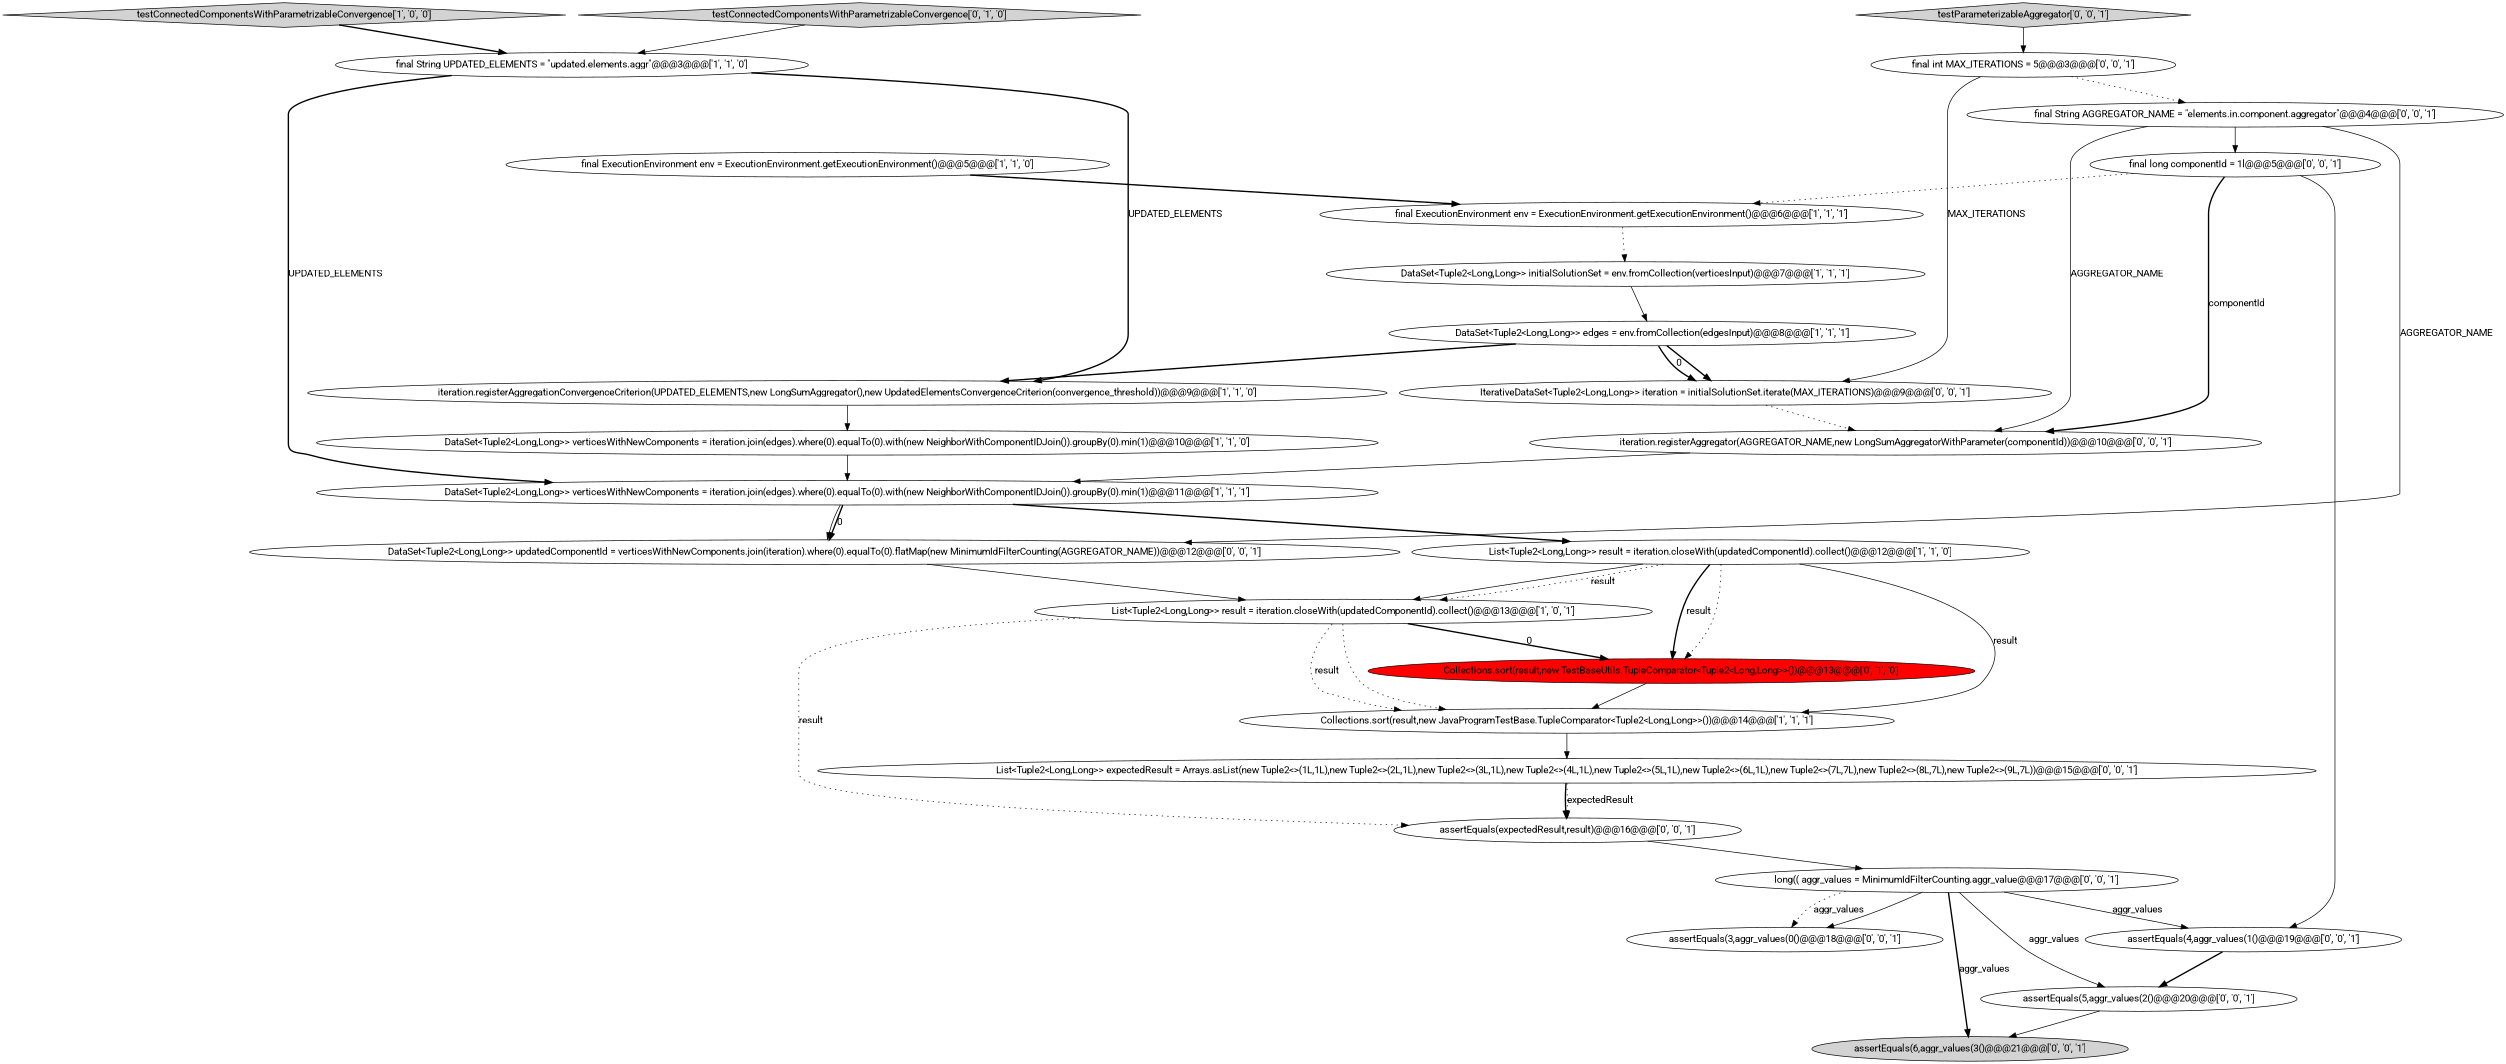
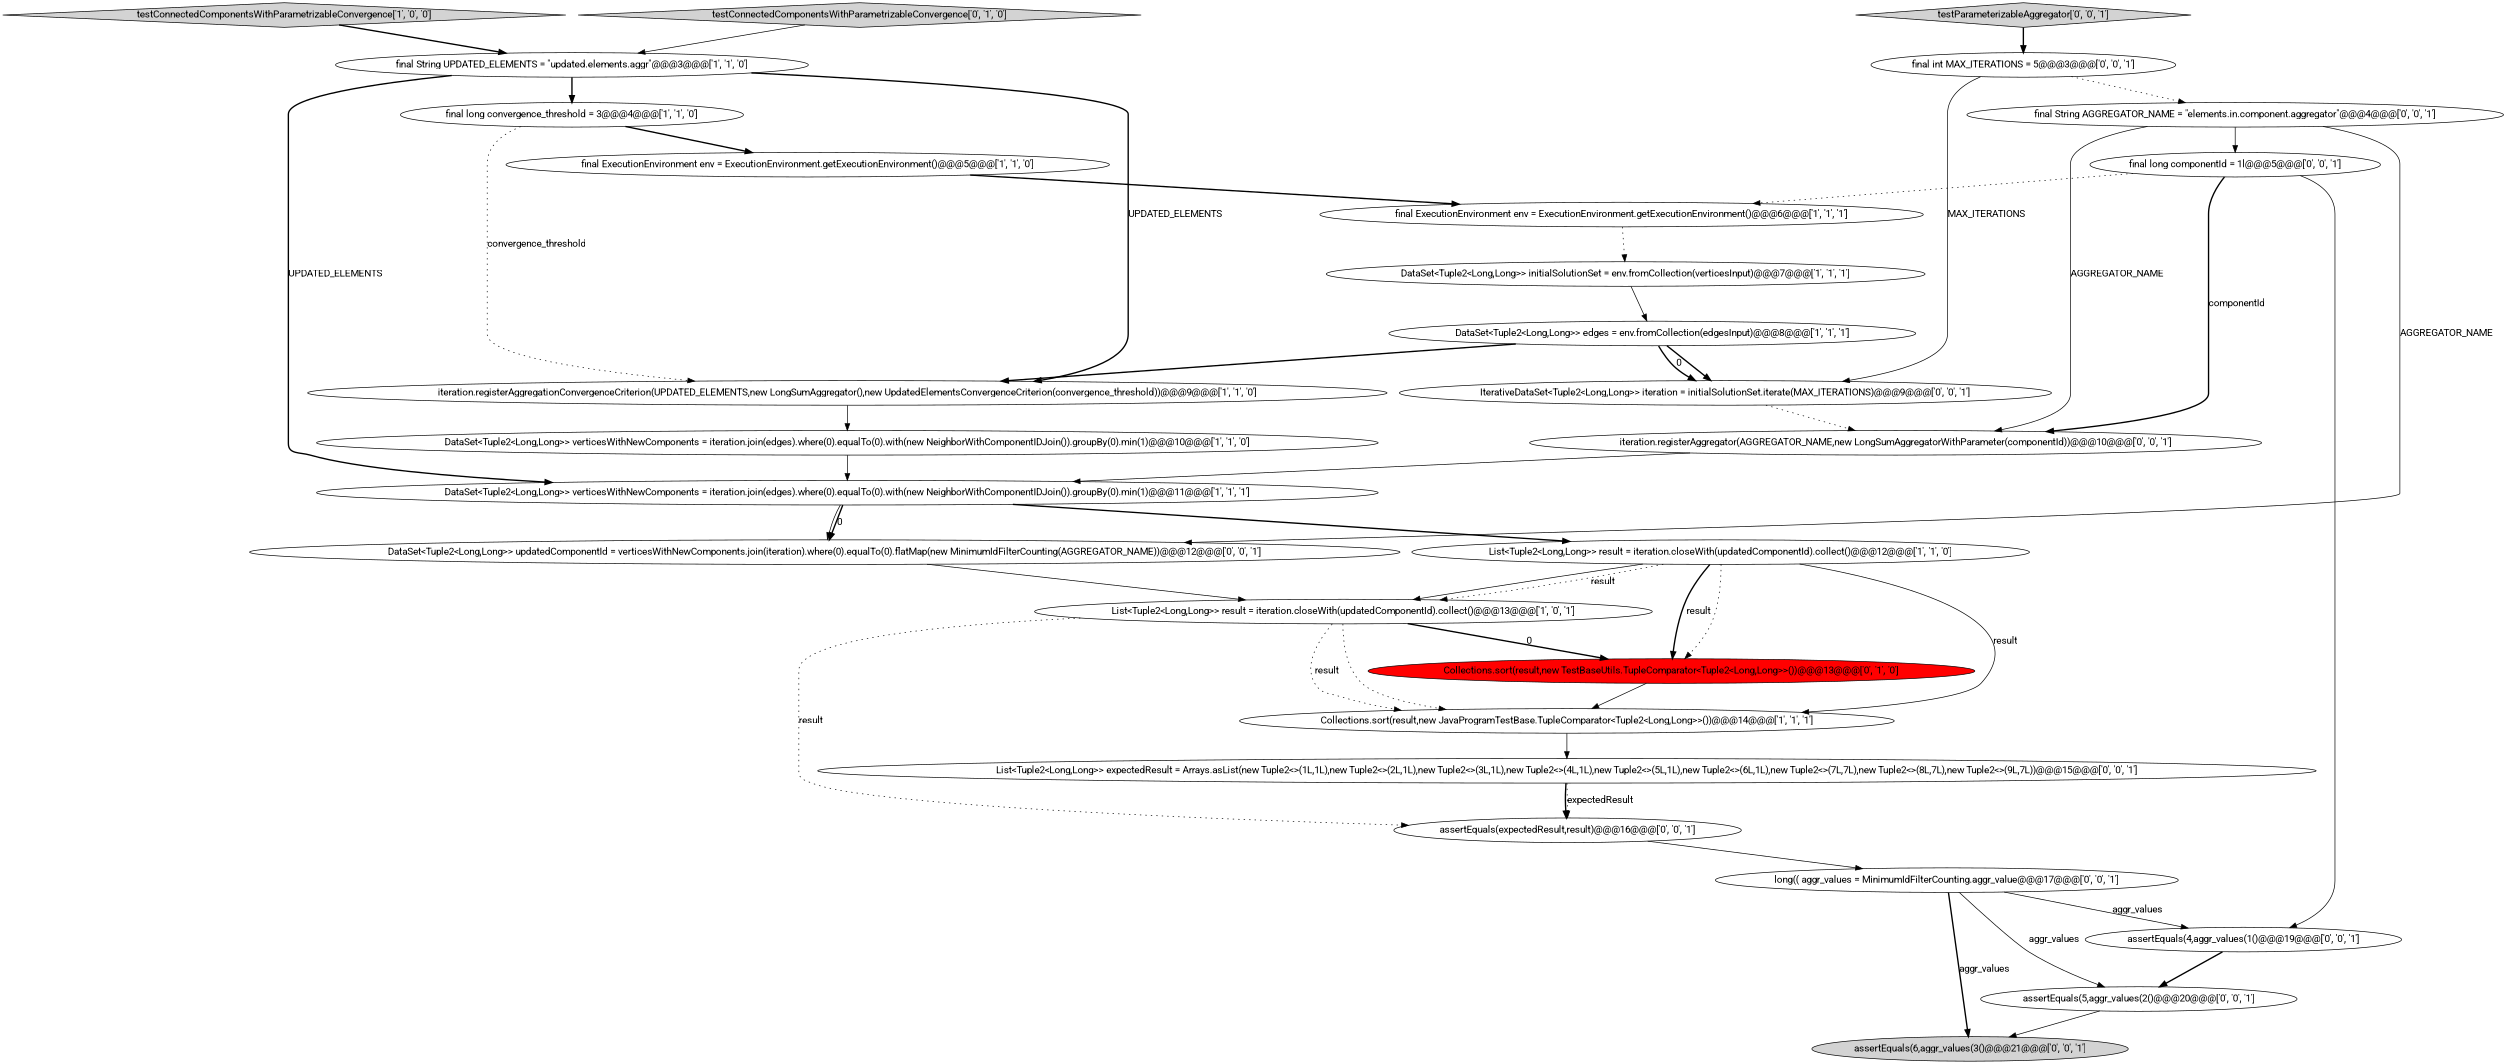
edge "testParameterizableAggregator['0', '0', '1']" -> "final int MAX_ITERATIONS = 5@@@3@@@['0', '0', '1']": style solid -> bold
node "final long convergence_threshold = 3@@@4@@@['1', '1', '0']": added
node "assertEquals(3,aggr_values(0()@@@18@@@['0', '0', '1']": removed
